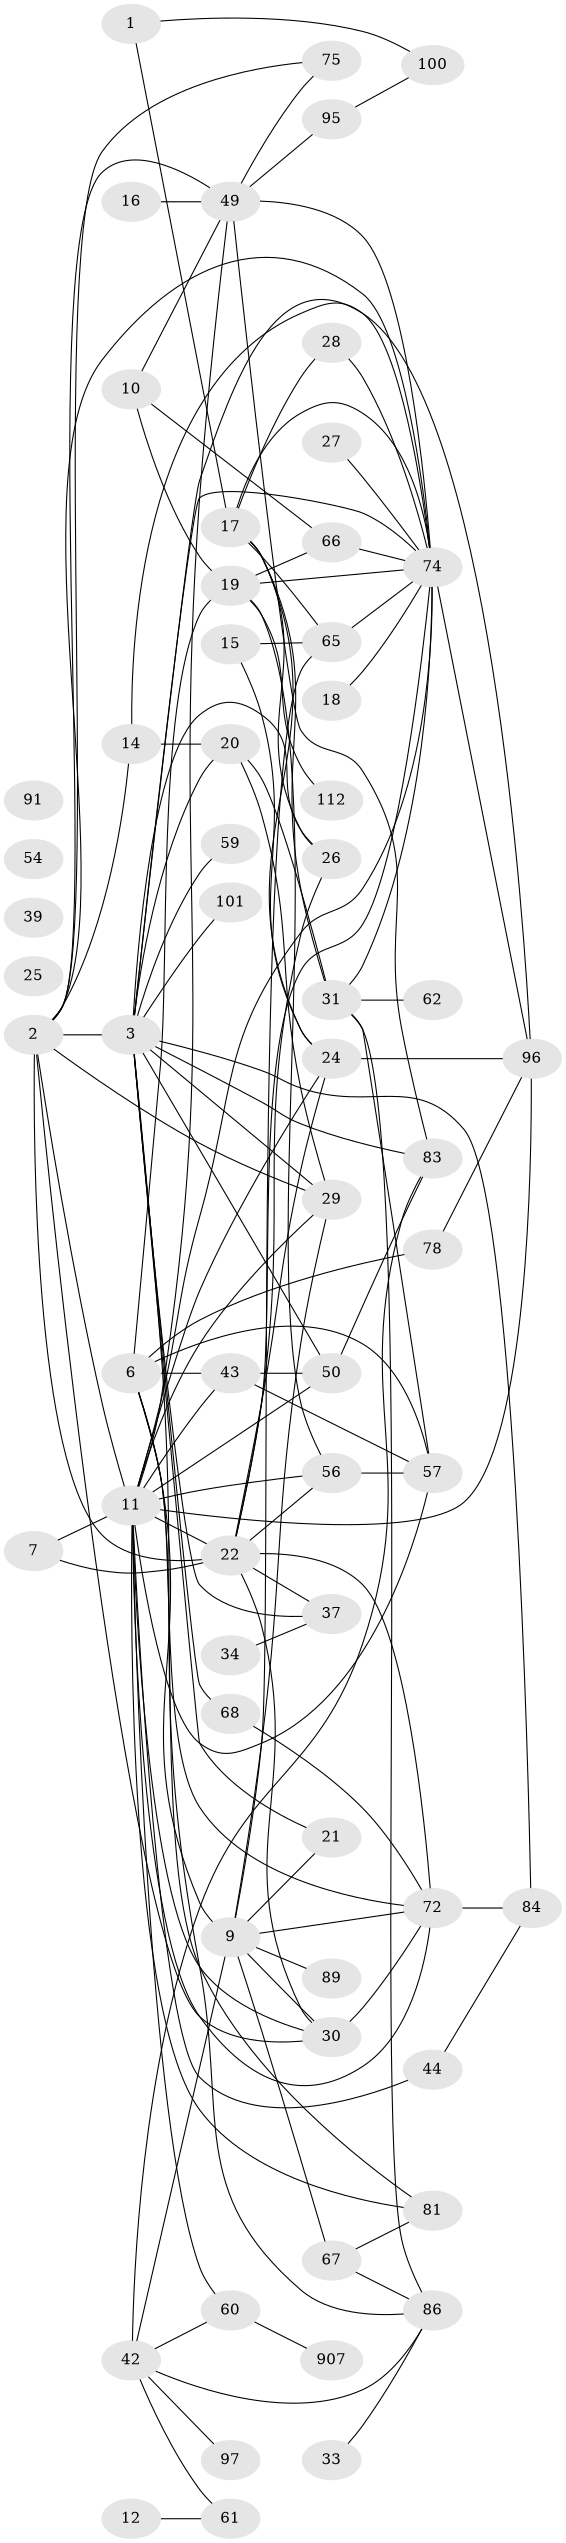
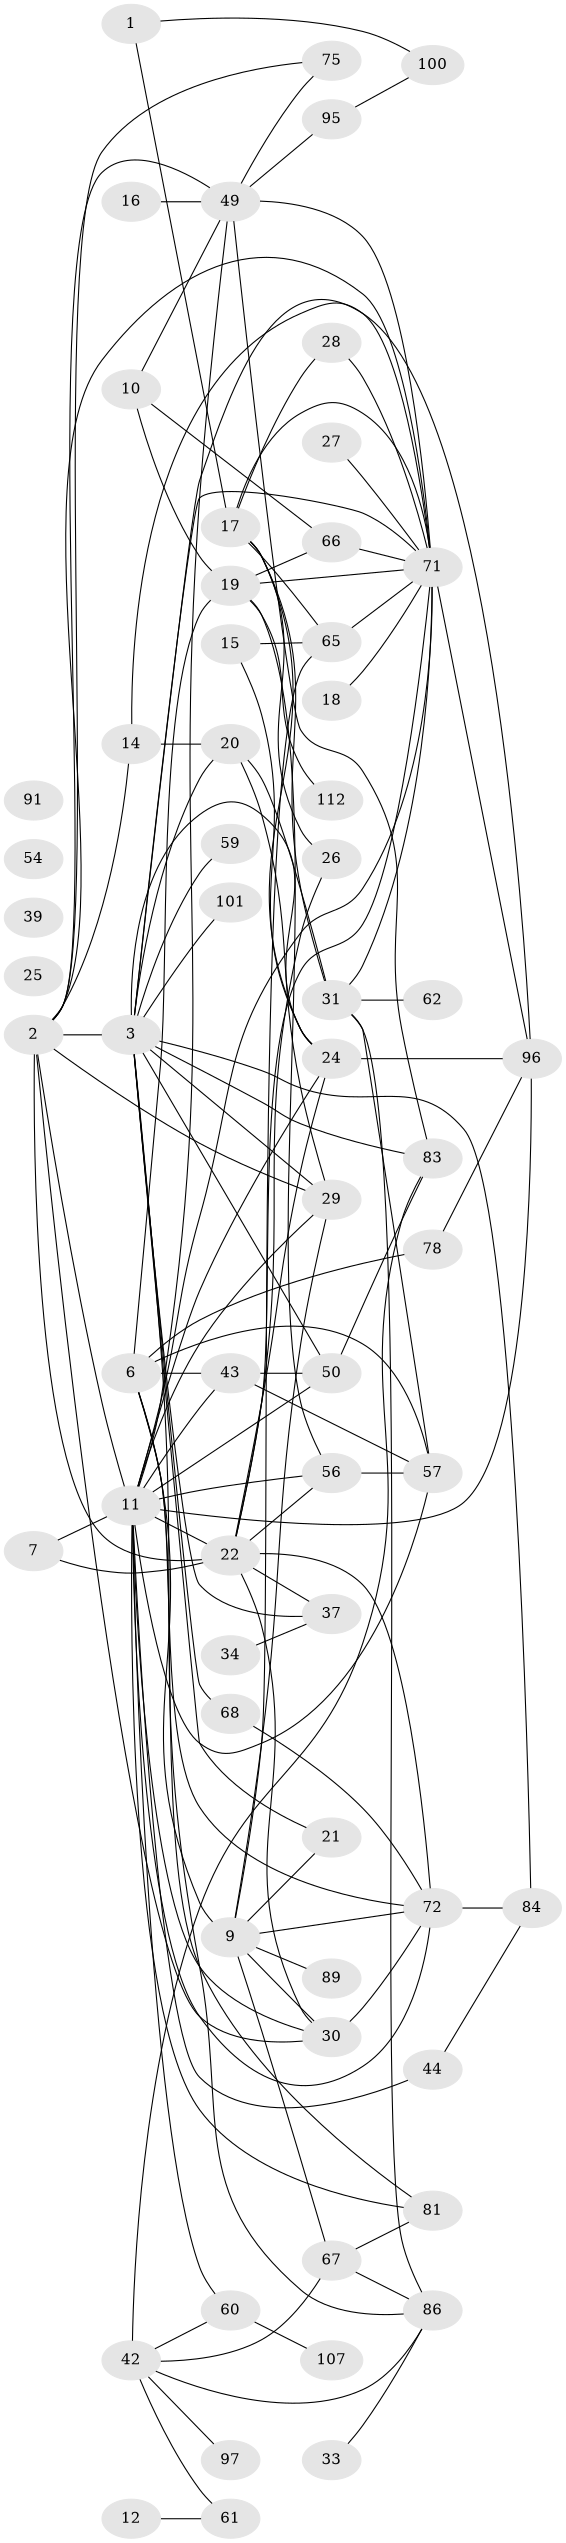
node "74": label "74" -> "71"
edge "26" -- "3": now "24" -- "3"
edge "9" -- "42": now "67" -- "42"
node "907": label "907" -> "107"
